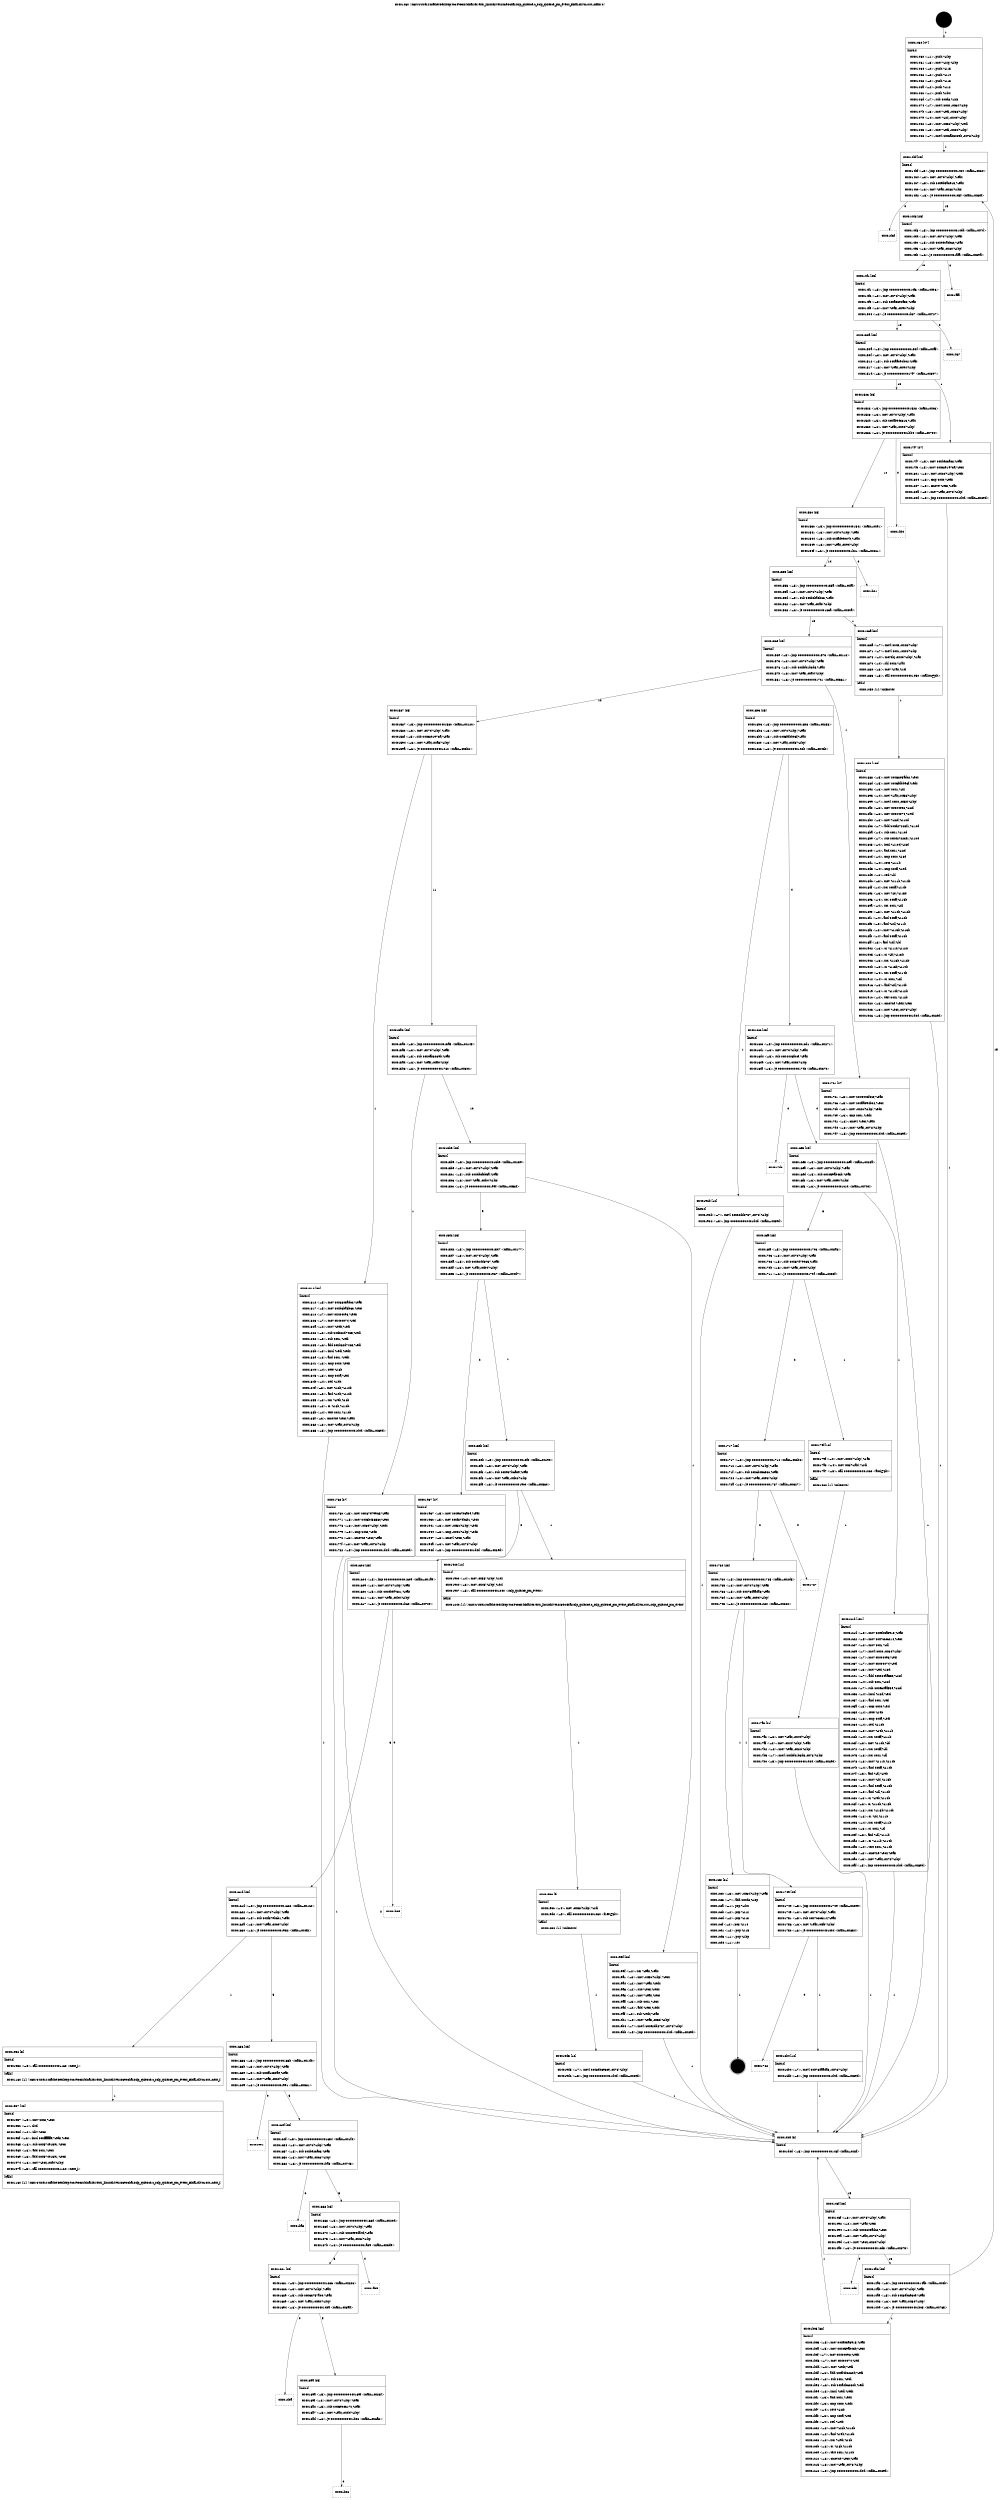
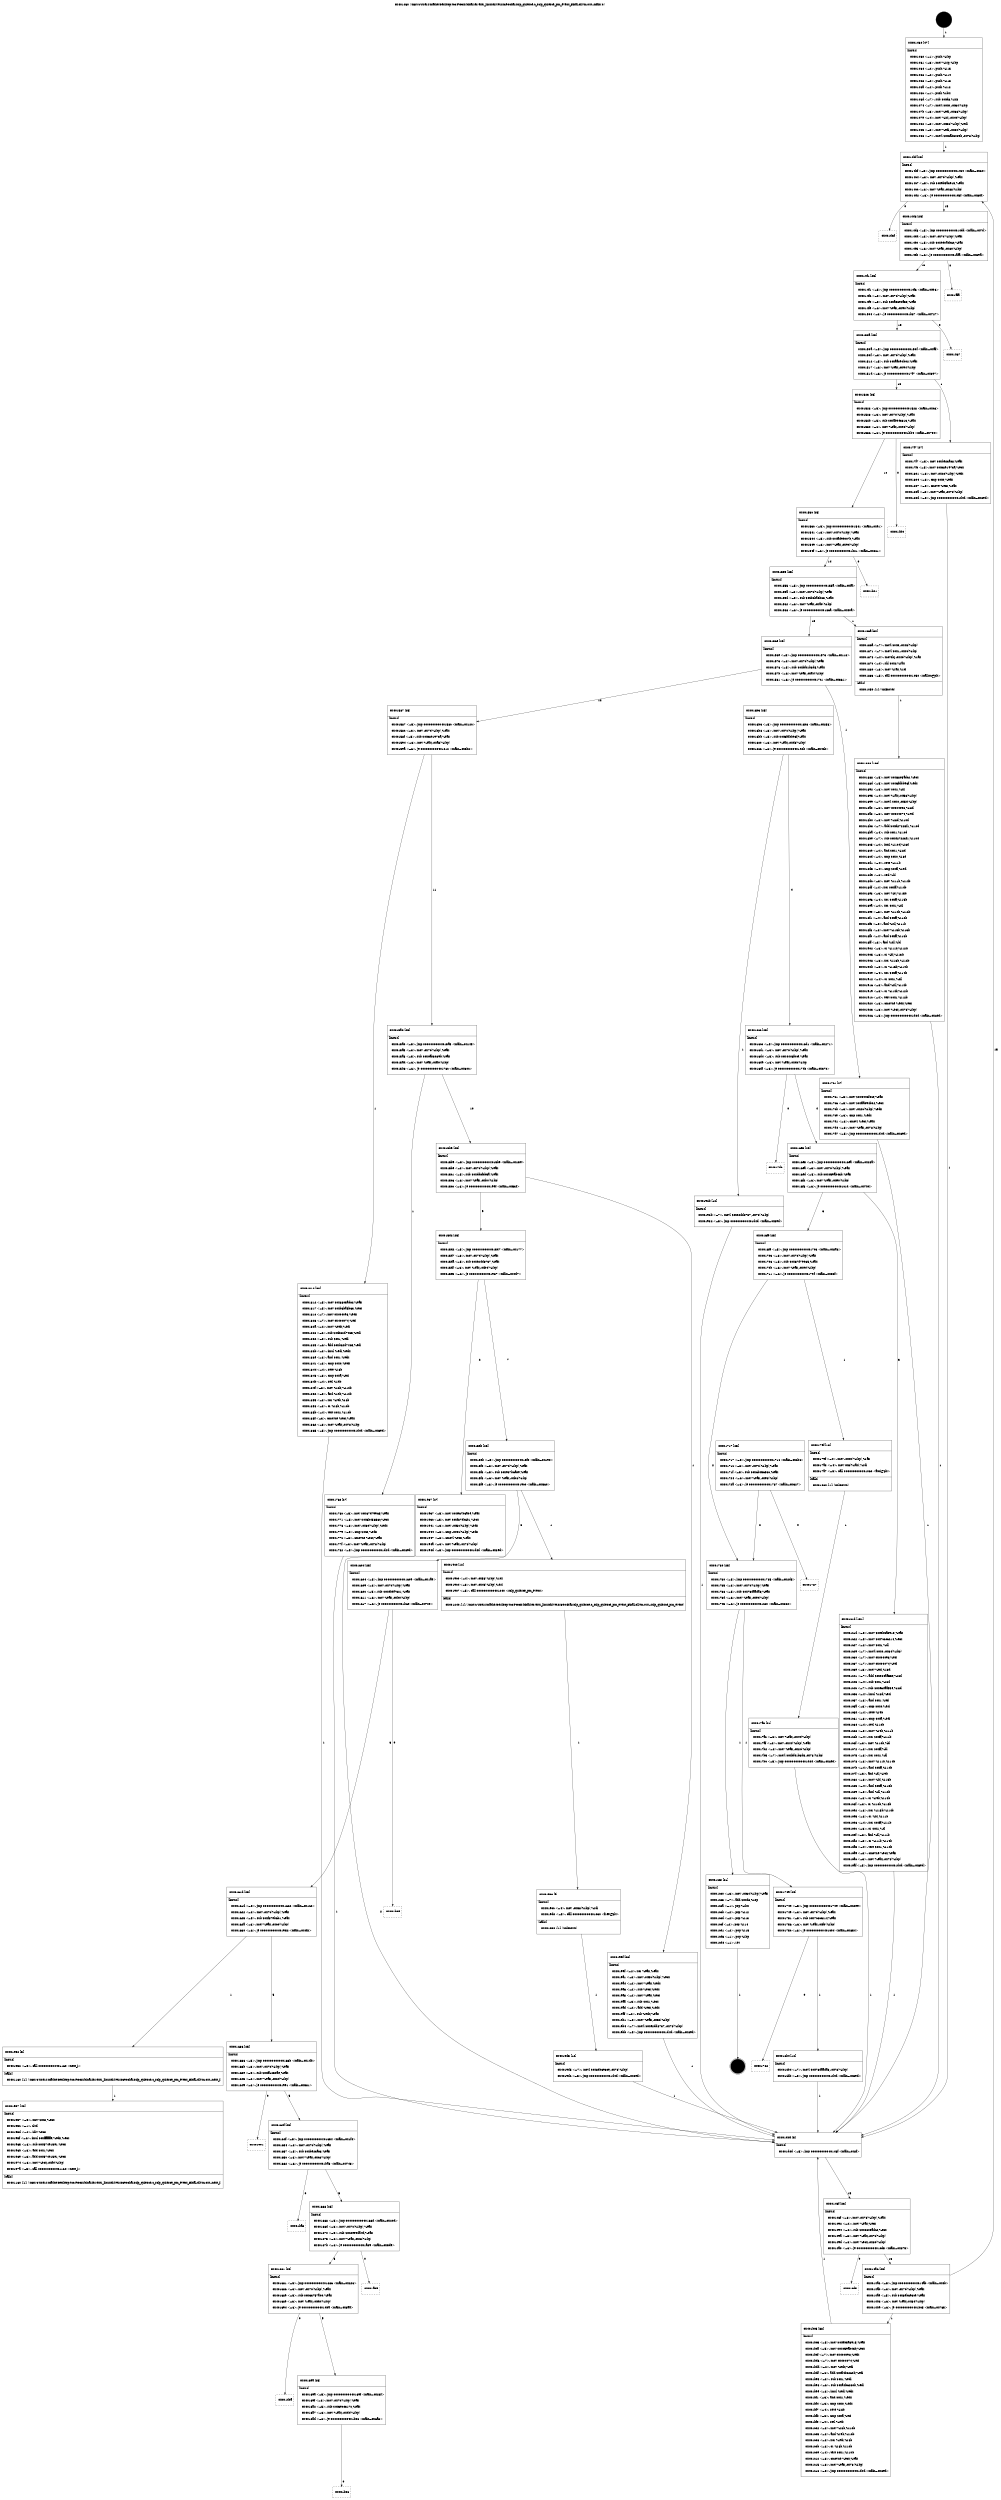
edge "0x4016fe [25]" -> "0x401717 [25]": now "0x4016fe [25]" -> "0x401730 [25]"
edge "0x4016e5 [25]" -> "0x401c1d [151]": label " 1" -> " 3"
